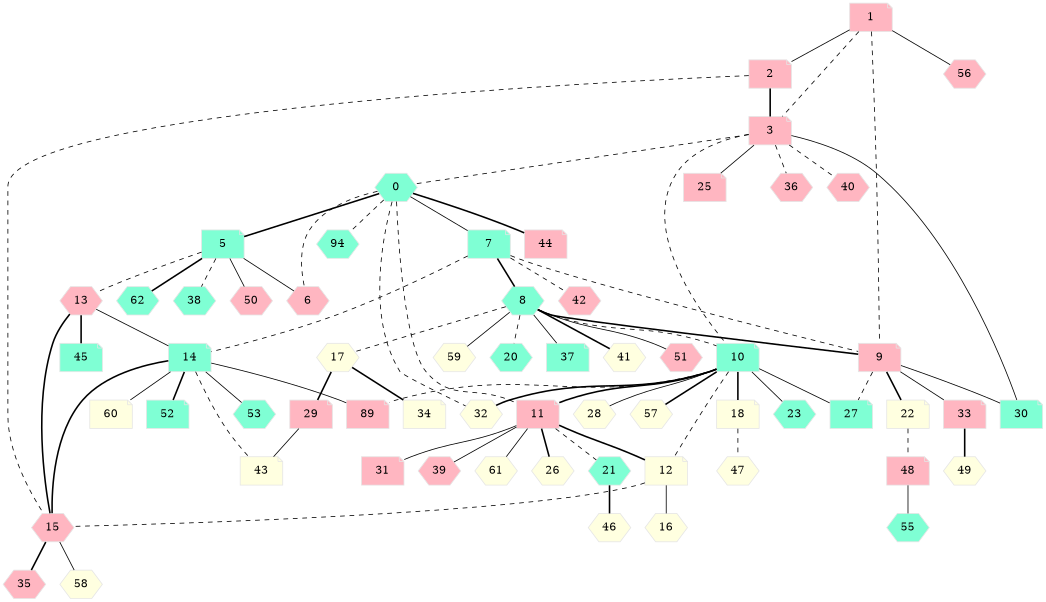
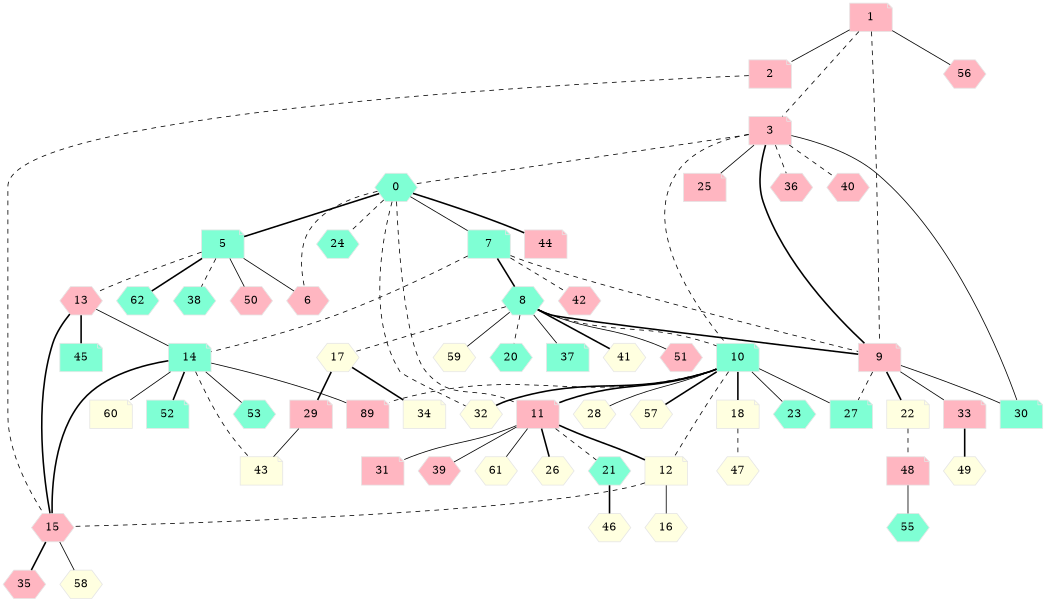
edge "2" -- "3": now "9" -- "3"
node "94": label "94" -> "24"
